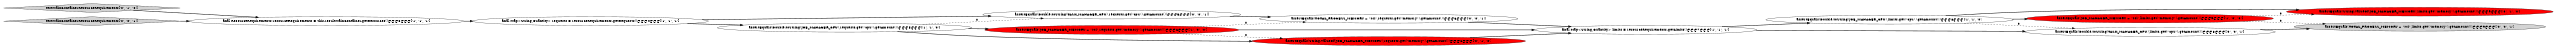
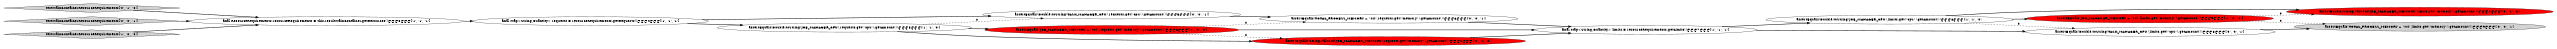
node "testMainContainerResourceRequirements['1', '0', '0']": added
